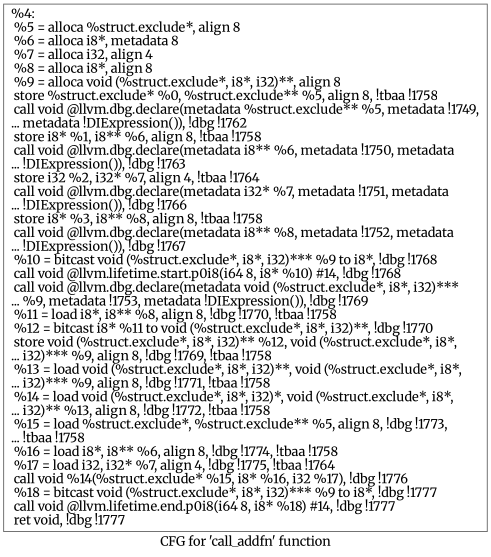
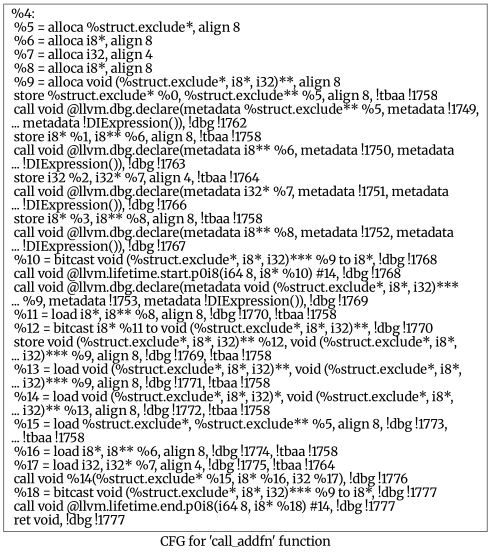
node "%4:": text "%6 = alloca i8*, metadata 8" -> "%6 = alloca i8*, align 8"
